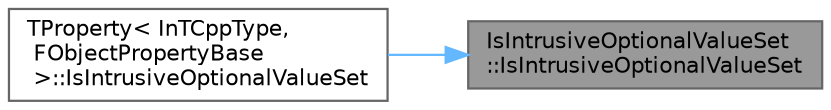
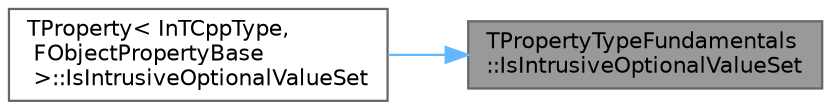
node "IsIntrusiveOptionalValueSet ::IsIntrusiveOptionalValueSet": label "IsIntrusiveOptionalValueSet ::IsIntrusiveOptionalValueSet" -> "TPropertyTypeFundamentals ::IsIntrusiveOptionalValueSet"
